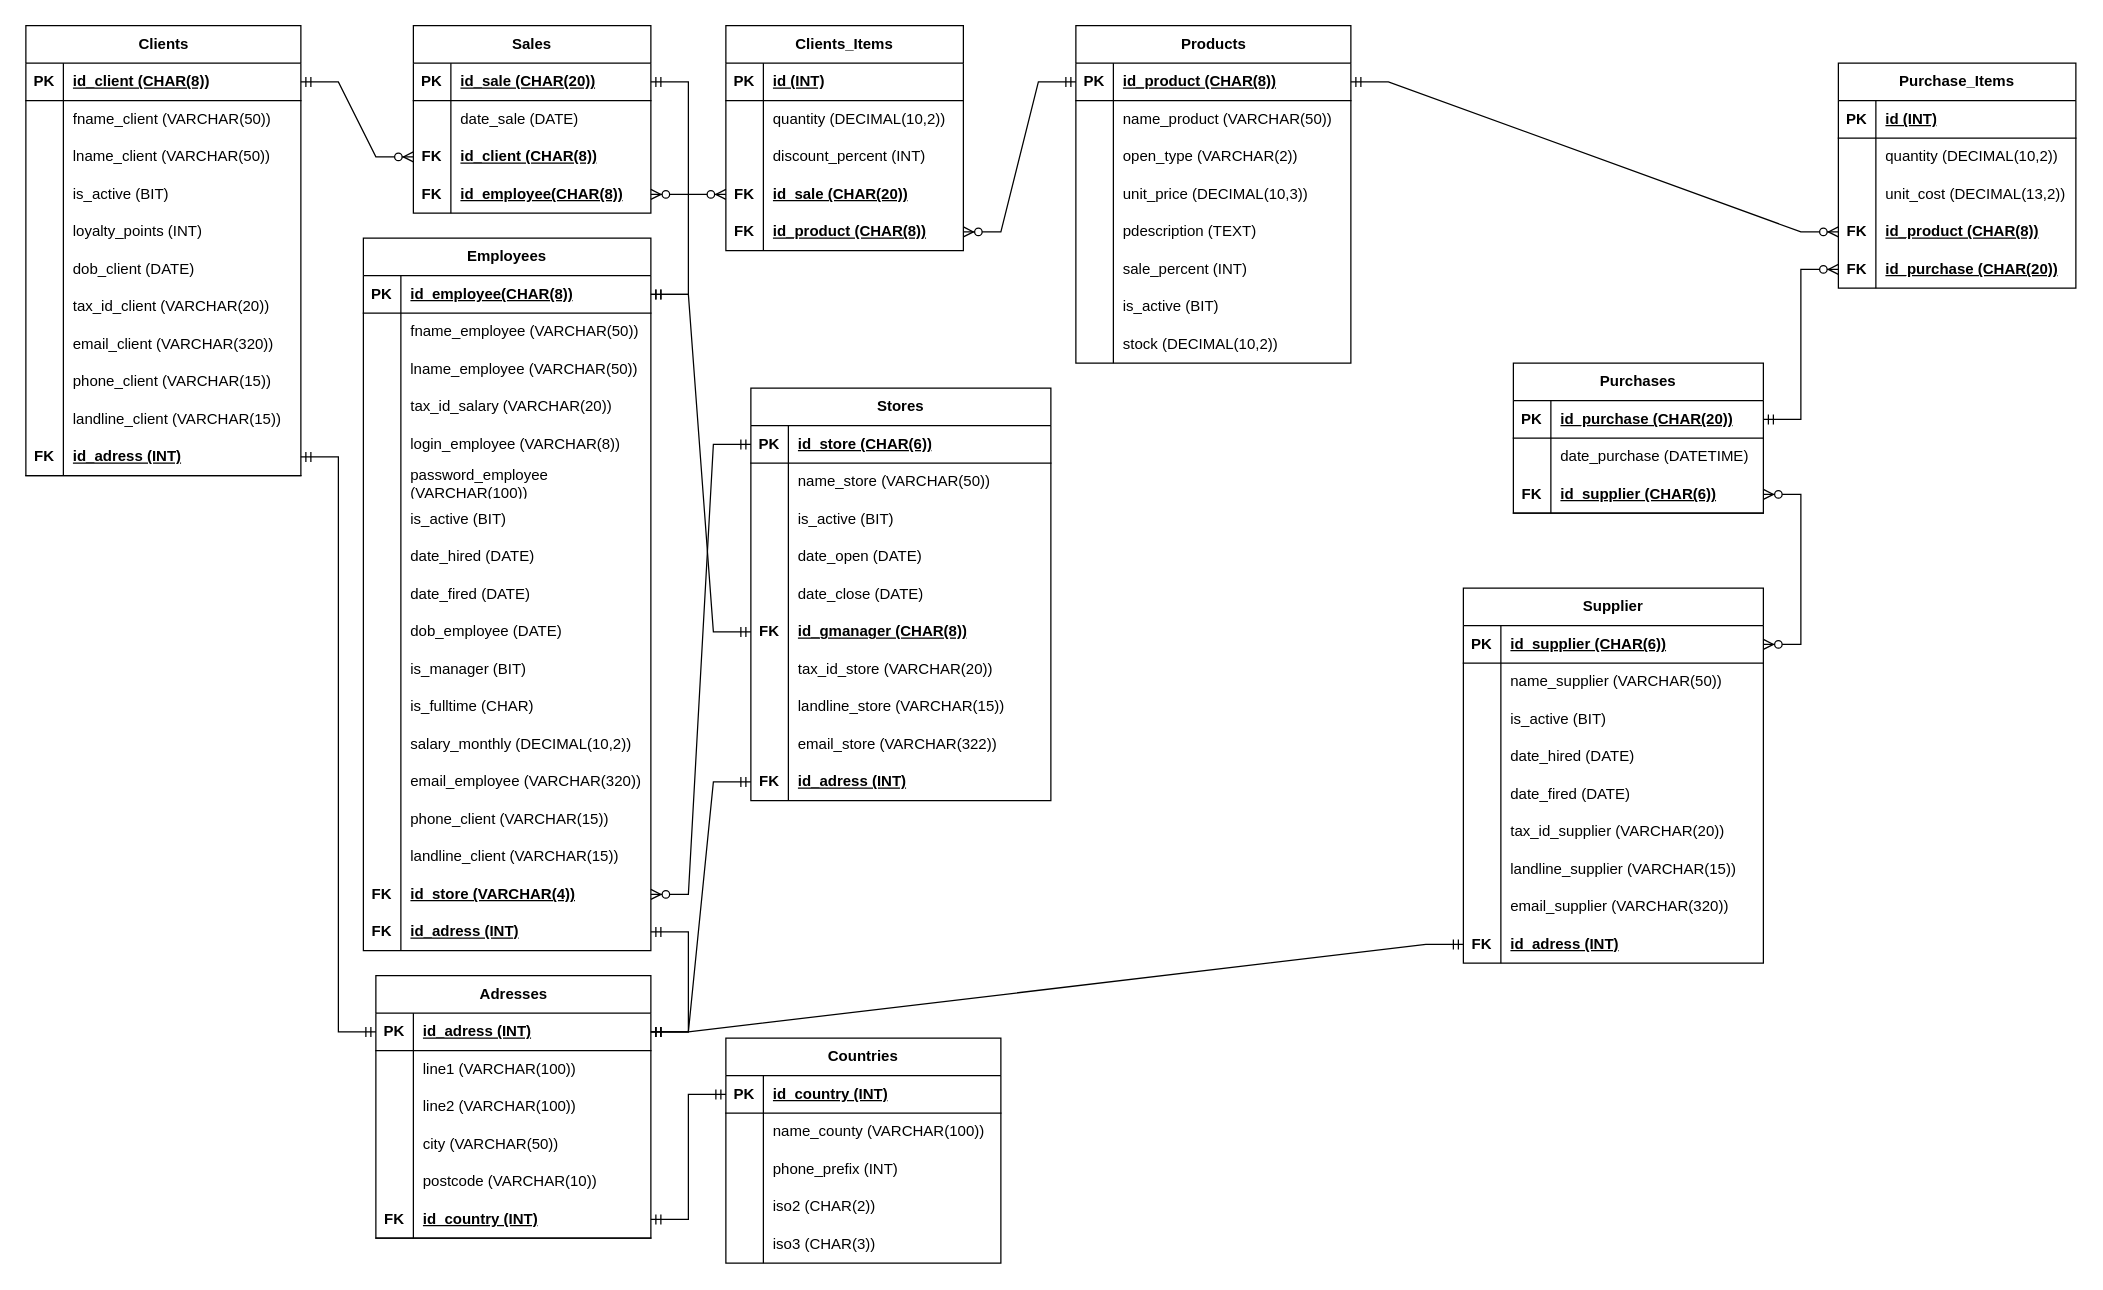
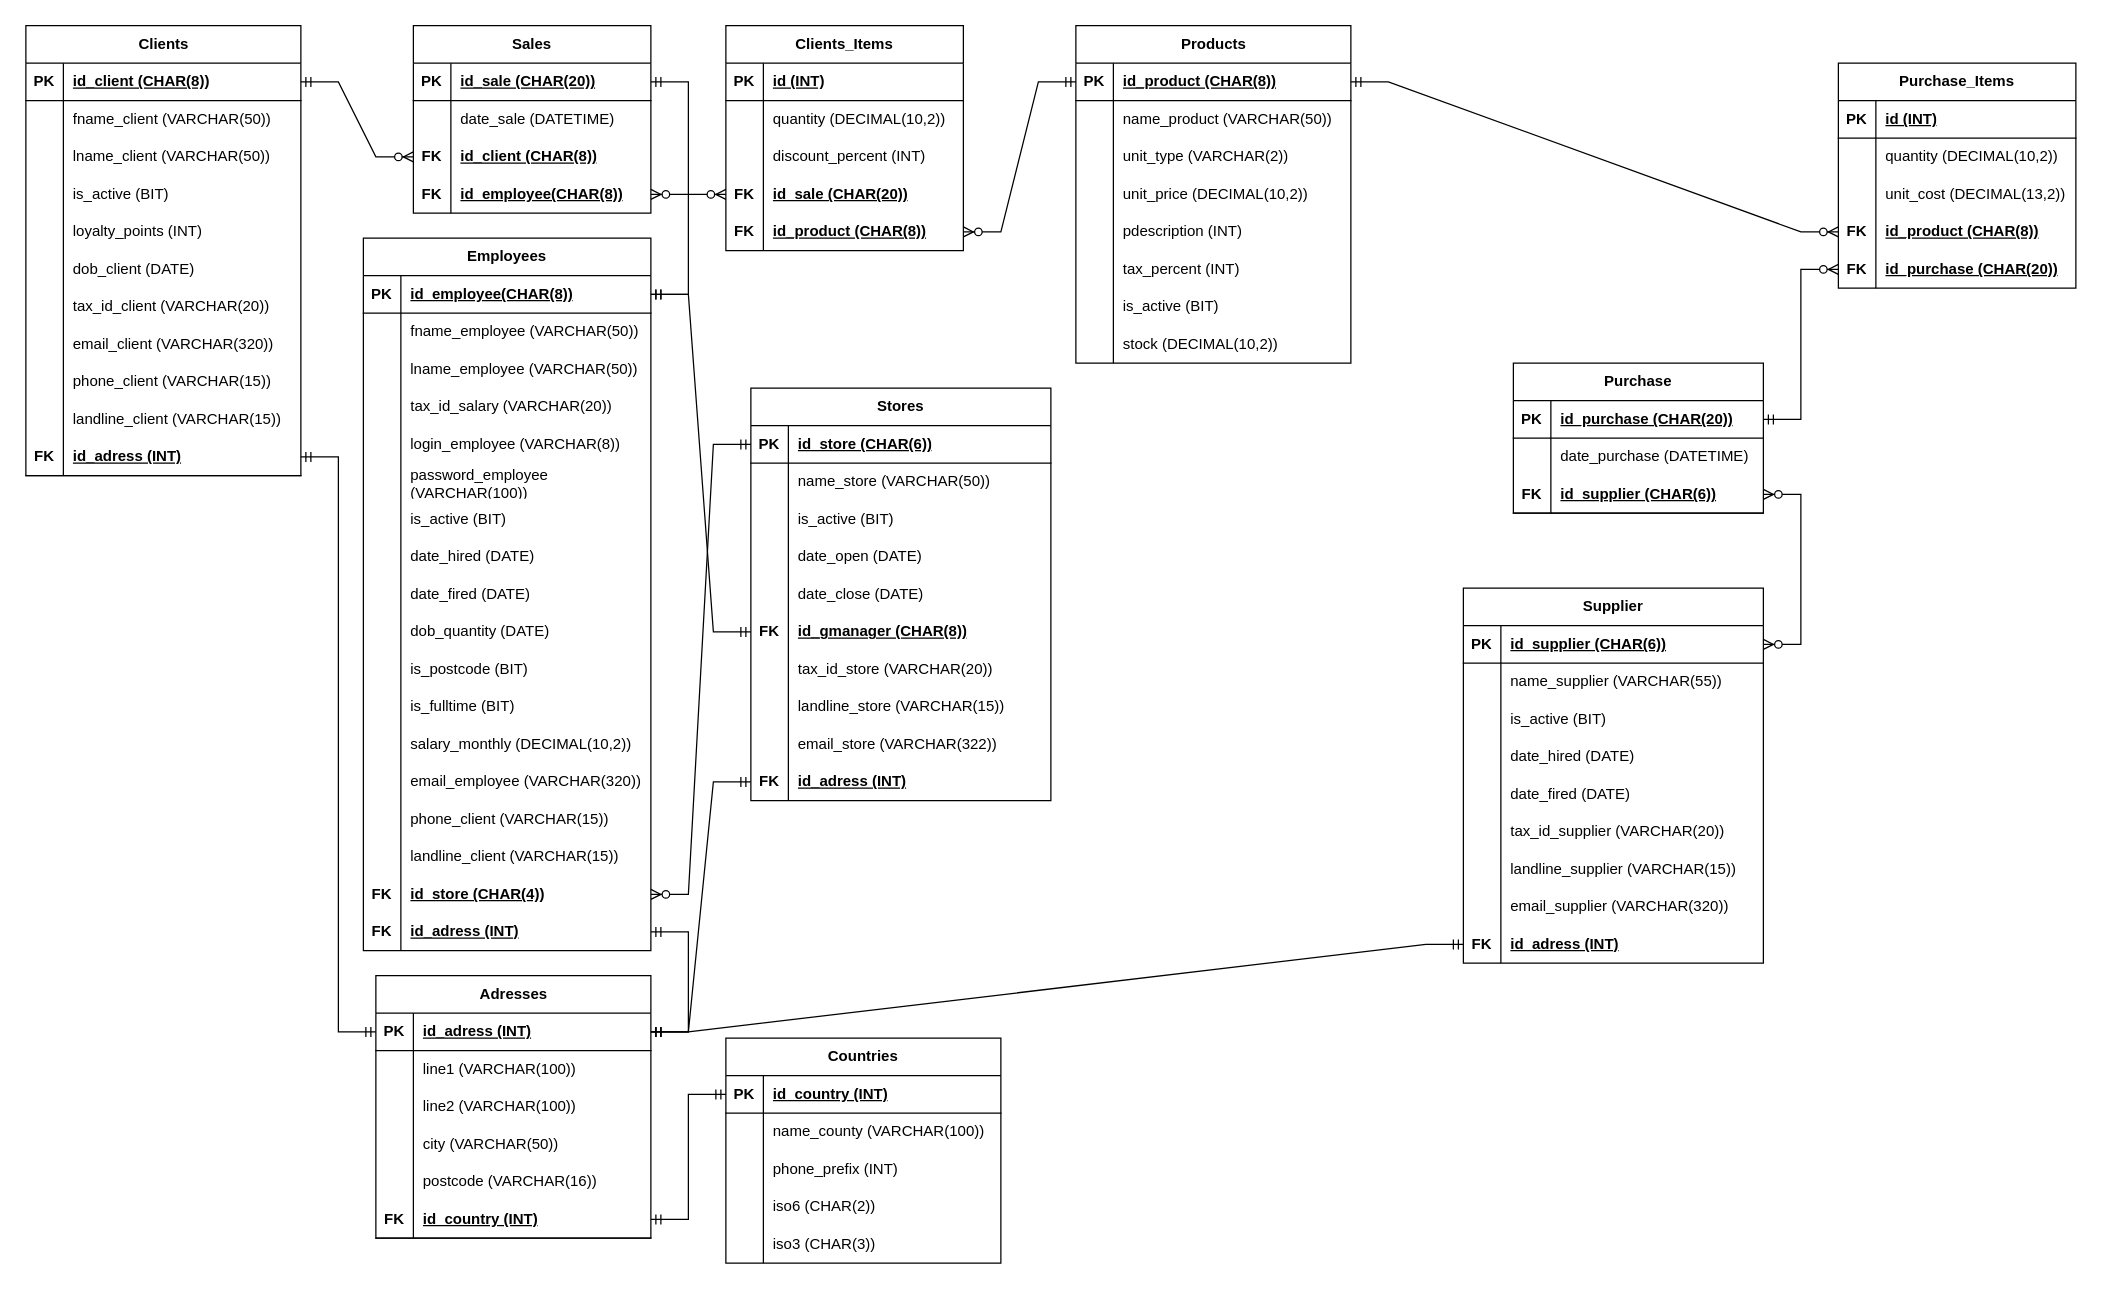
node "date_sale (DATE)": label "date_sale (DATE)" -> "date_sale (DATETIME)"
node "open_type (VARCHAR(2))": label "open_type (VARCHAR(2))" -> "unit_type (VARCHAR(2))"
node "unit_price (DECIMAL(10,3))": label "unit_price (DECIMAL(10,3))" -> "unit_price (DECIMAL(10,2))"
node "pdescription (TEXT)": label "pdescription (TEXT)" -> "pdescription (INT)"
node "sale_percent (INT)": label "sale_percent (INT)" -> "tax_percent (INT)"
node "Purchases": label "Purchases" -> "Purchase"
node "dob_employee (DATE)": label "dob_employee (DATE)" -> "dob_quantity (DATE)"
node "is_manager (BIT)": label "is_manager (BIT)" -> "is_postcode (BIT)"
node "name_supplier (VARCHAR(50))": label "name_supplier (VARCHAR(50))" -> "name_supplier (VARCHAR(55))"
node "is_fulltime (CHAR)": label "is_fulltime (CHAR)" -> "is_fulltime (BIT)"
node "id_store (VARCHAR(4))": label "id_store (VARCHAR(4))" -> "id_store (CHAR(4))"
node "postcode (VARCHAR(10))": label "postcode (VARCHAR(10))" -> "postcode (VARCHAR(16))"
node "iso2 (CHAR(2))": label "iso2 (CHAR(2))" -> "iso6 (CHAR(2))"
